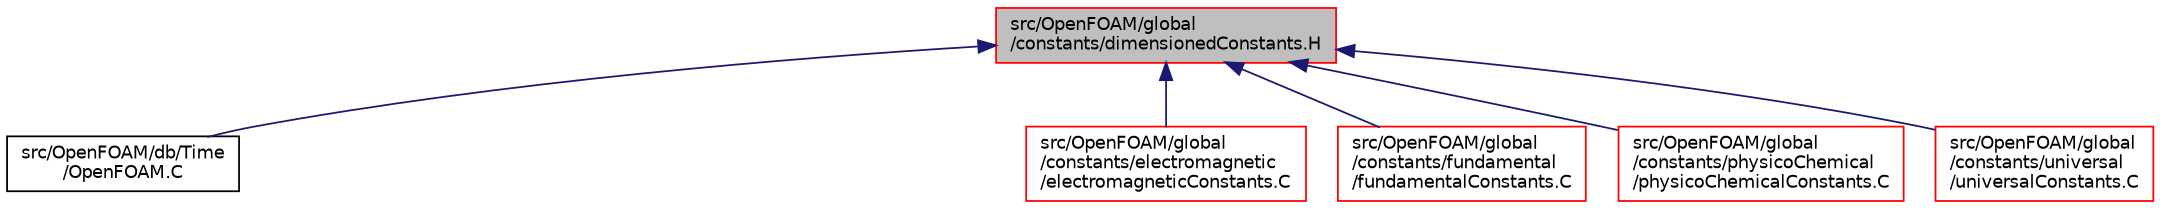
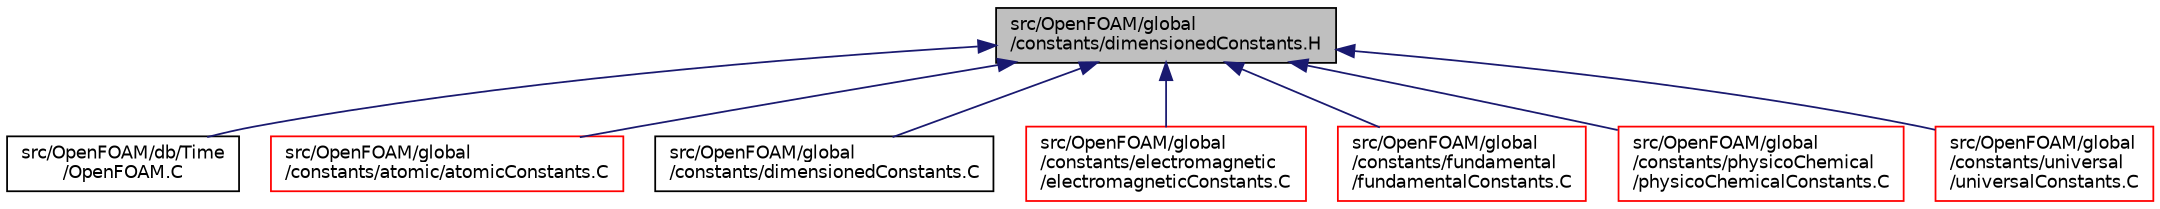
node "src/OpenFOAM/global /constants/dimensionedConstants.H": color red -> black
node "src/OpenFOAM/global /constants/atomic/atomicConstants.C": added
node "src/OpenFOAM/global /constants/dimensionedConstants.C": added
